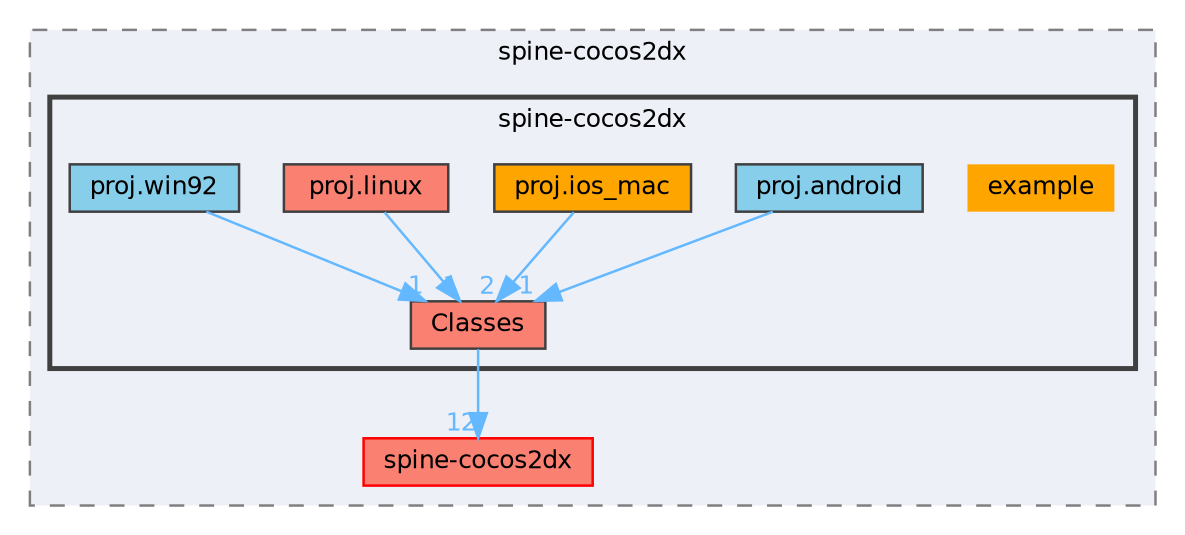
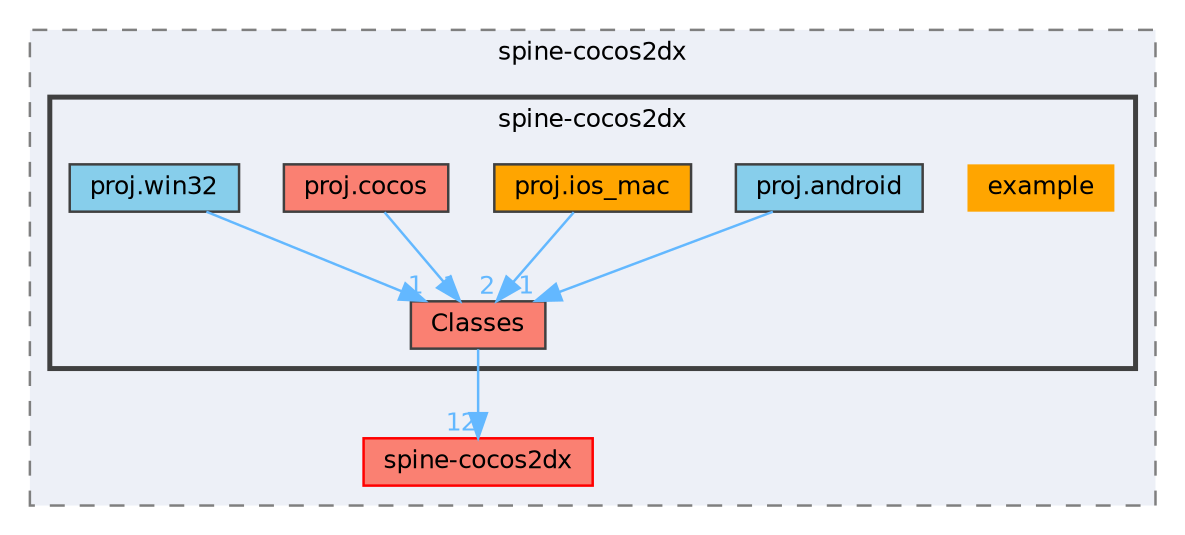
node "proj.win92": label "proj.win92" -> "proj.win32"
node "proj.linux": label "proj.linux" -> "proj.cocos"
